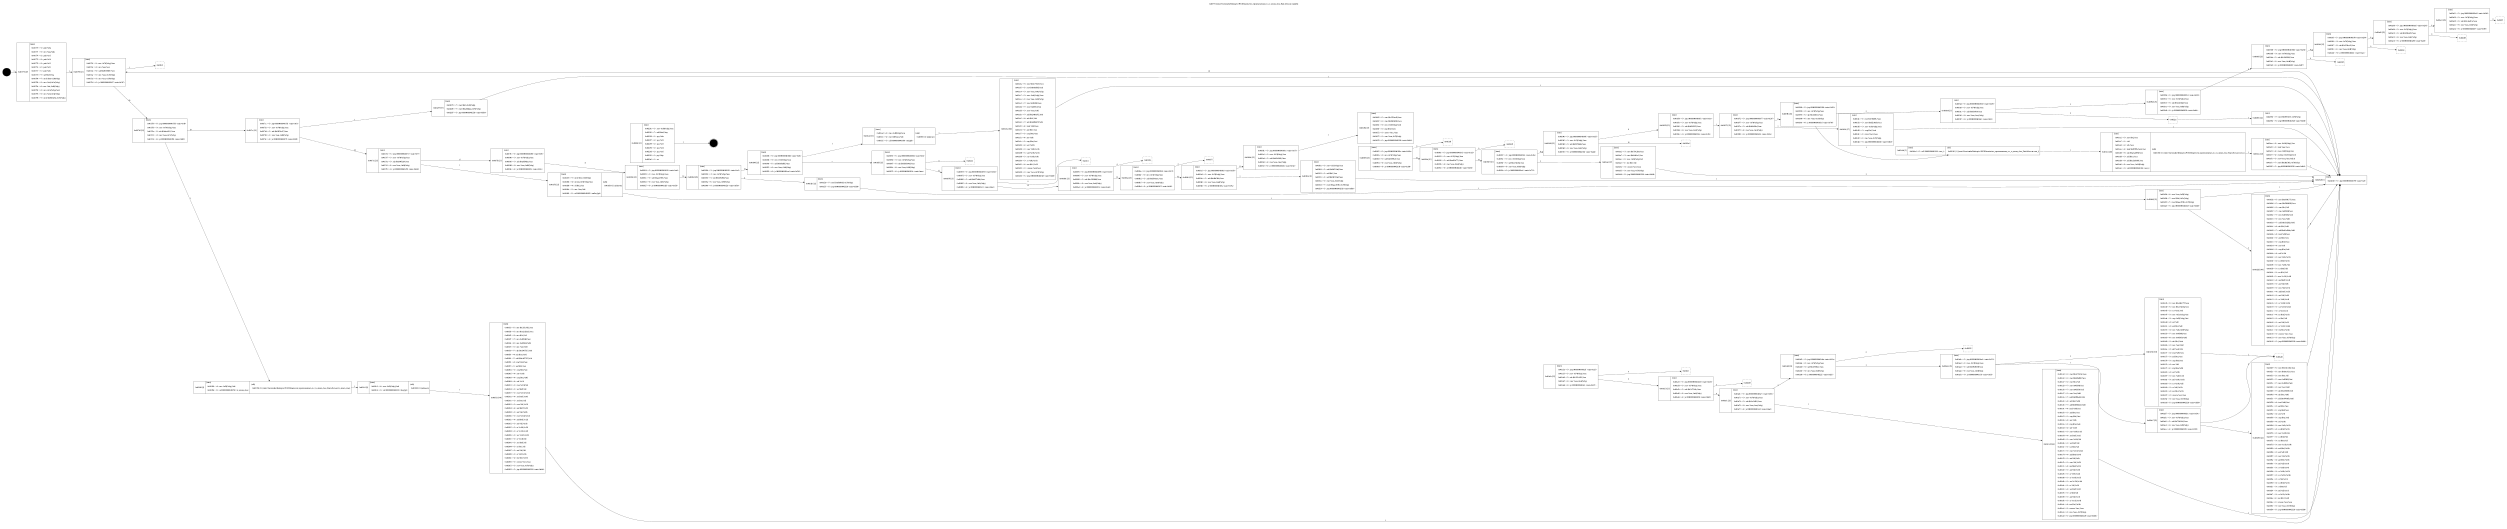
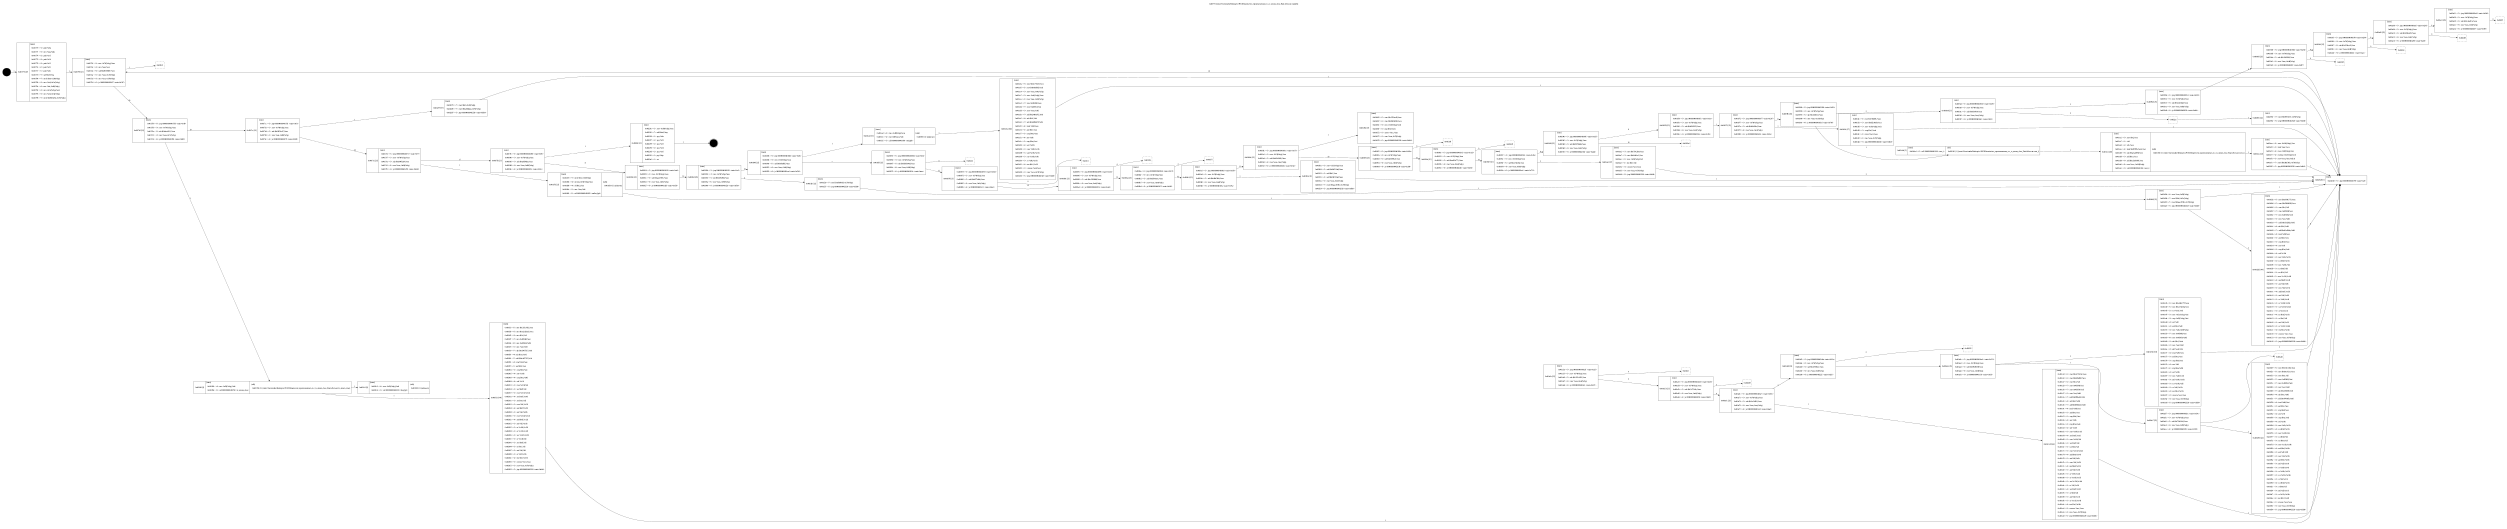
edge "0x4017fb [25]" -> "0x40228c [21]": added, label "1"
edge "0x4018dc [25]" -> "0x4018f5 [25]": added, label "10"
edge "0x401e3b [103]" -> "0x401ad0": now "0x401e3b [103]" -> "0x402328 [5]"
edge "0x401fc2 [9]" -> "0x401fcb [144]": now "0x401fb9 [9]" -> "0x401fcb [144]"
